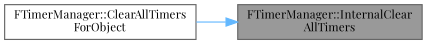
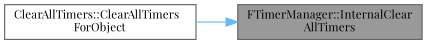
node "FTimerManager::ClearAllTimers ForObject": label "FTimerManager::ClearAllTimers ForObject" -> "ClearAllTimers::ClearAllTimers ForObject"
